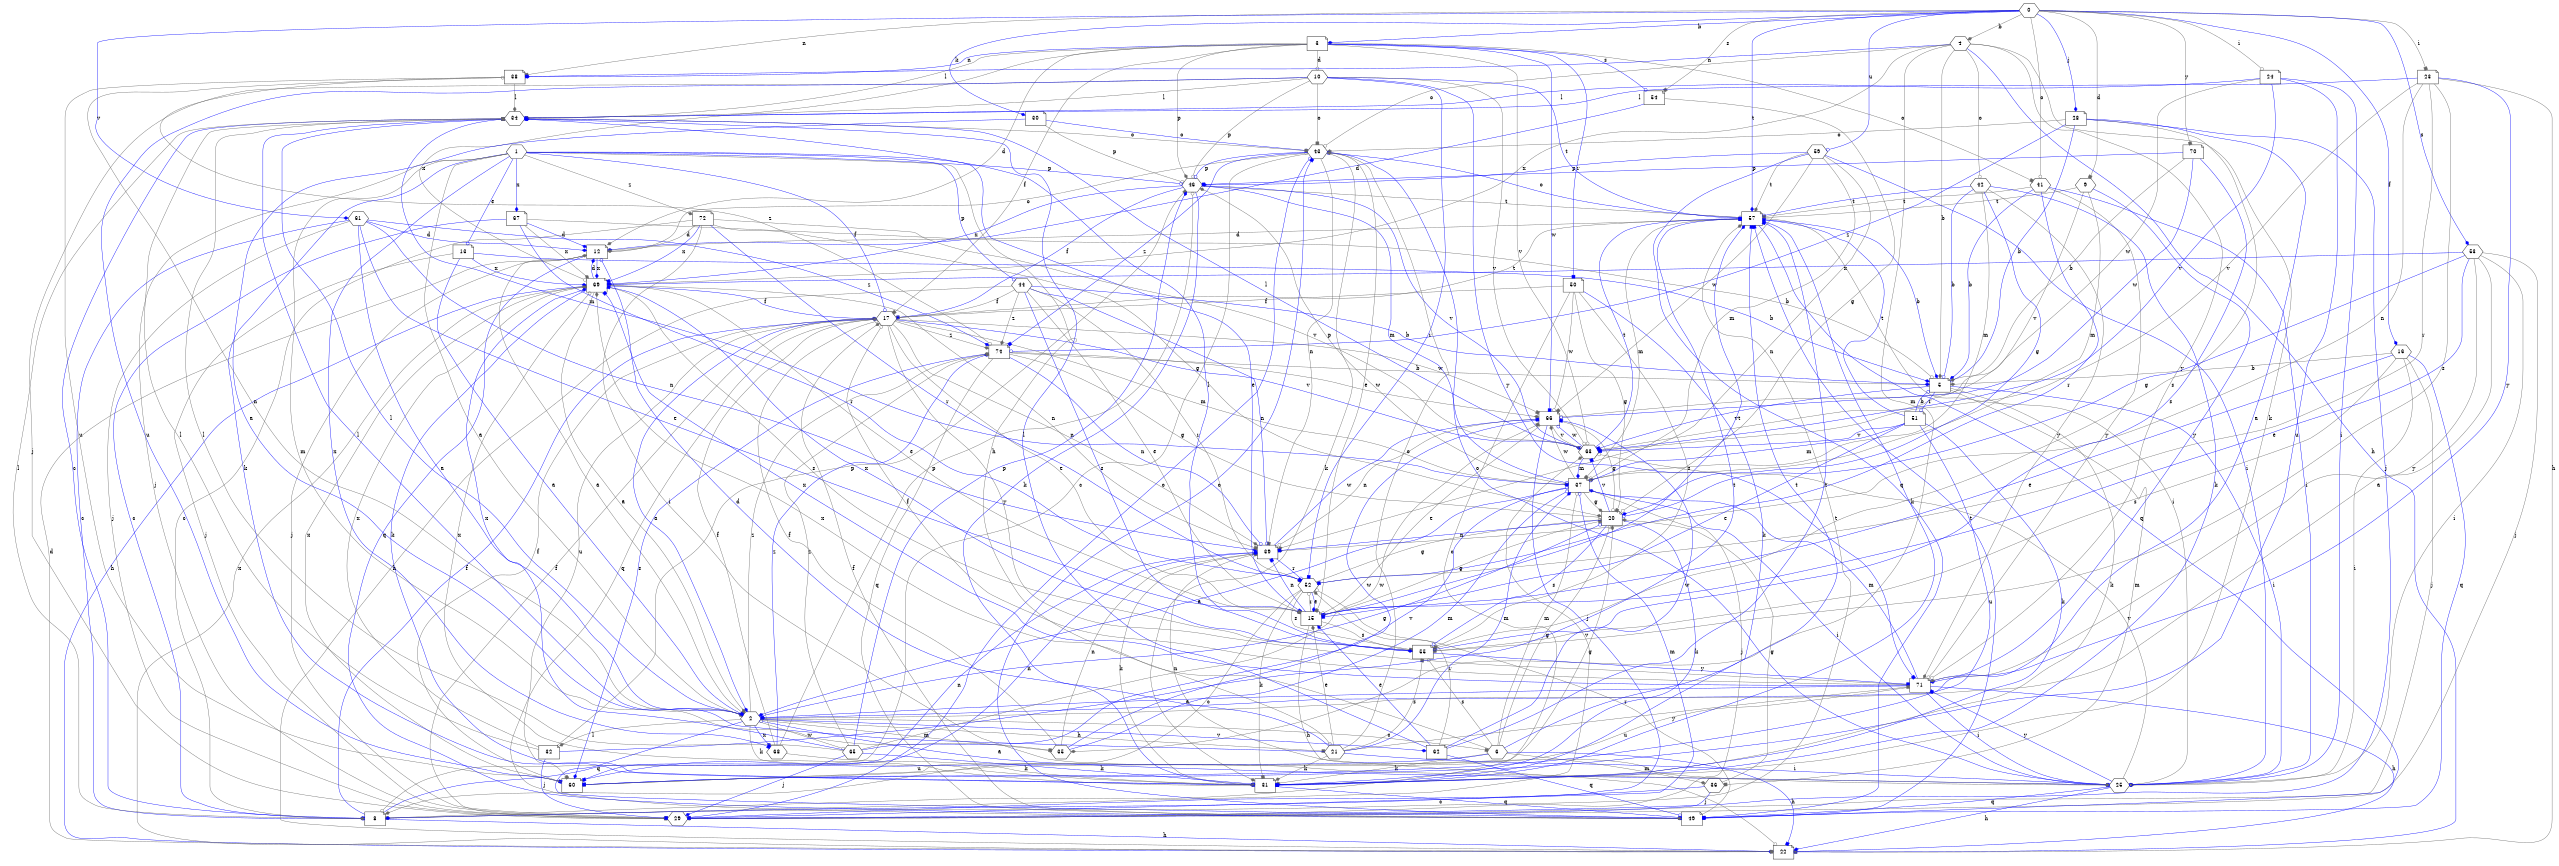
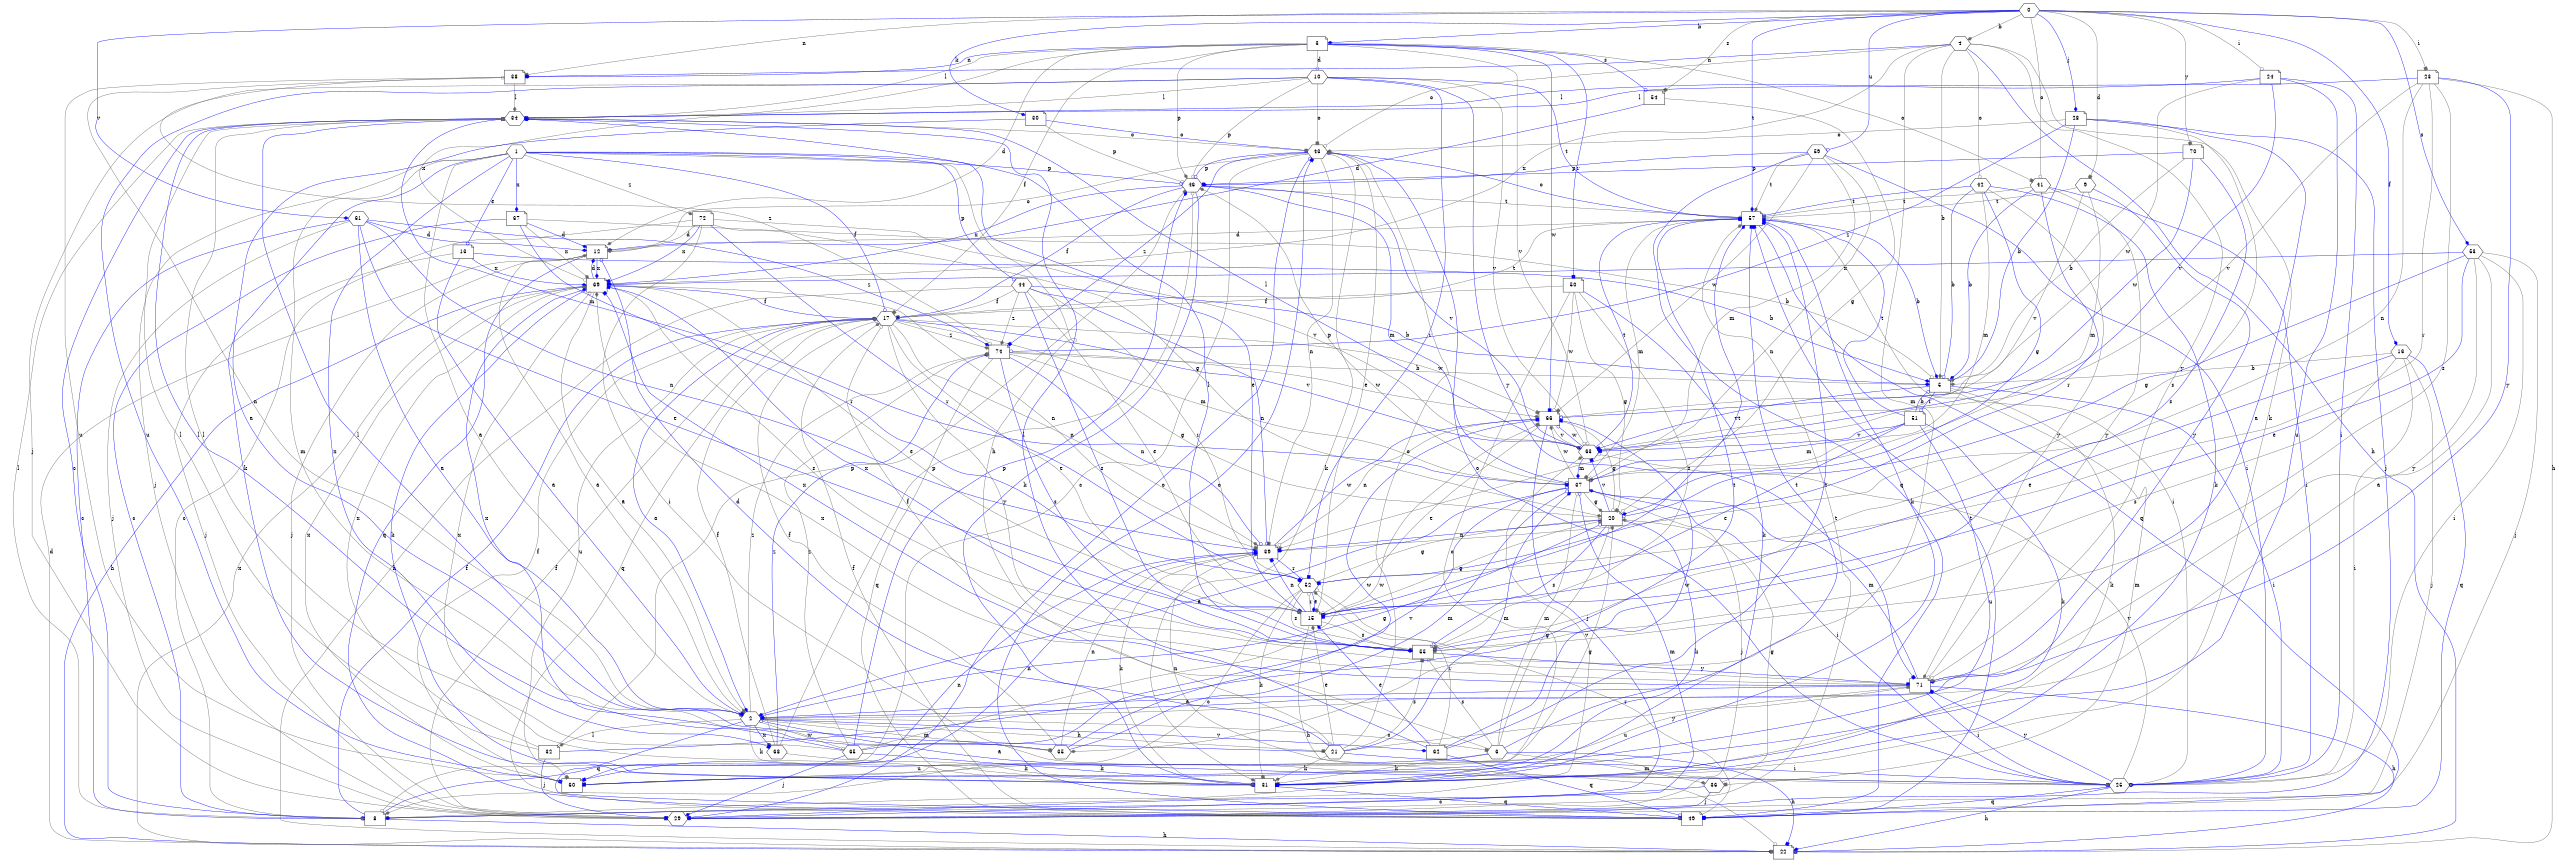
edge "2" -> "34": now "35" -> "34"
edge "74" -> "60": now "74" -> "55"
